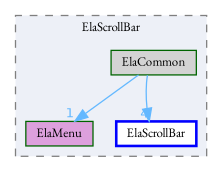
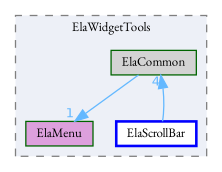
cluster "ElaScrollBar": label "ElaScrollBar" -> "ElaWidgetTools"
edge "ElaCommon" -> "ElaScrollBar": reversed
